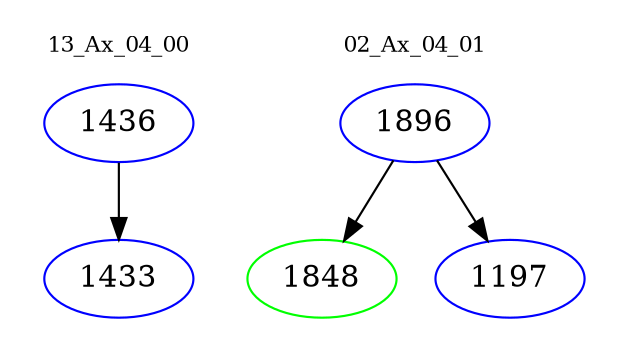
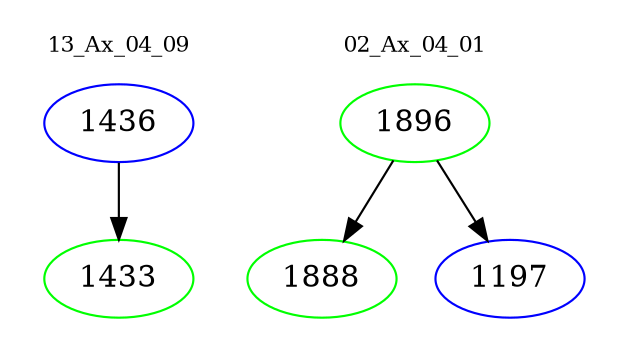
cluster "13_Ax_04_00": label "13_Ax_04_00" -> "13_Ax_04_09"
node "1896": color blue -> green
node "1433": color blue -> green
node "1848": label "1848" -> "1888"
